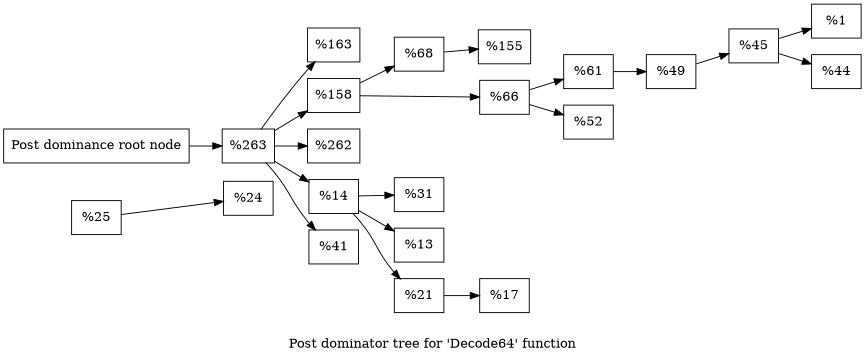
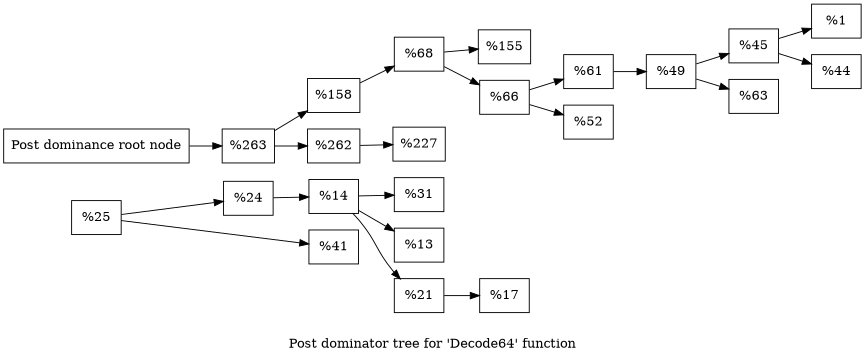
node "%163": removed
edge "%158" -> "%66": now "%68" -> "%66"
node "%63": added
node "%227": added
edge "%263" -> "%14": now "%24" -> "%14"
edge "%263" -> "%41": now "%25" -> "%41"
